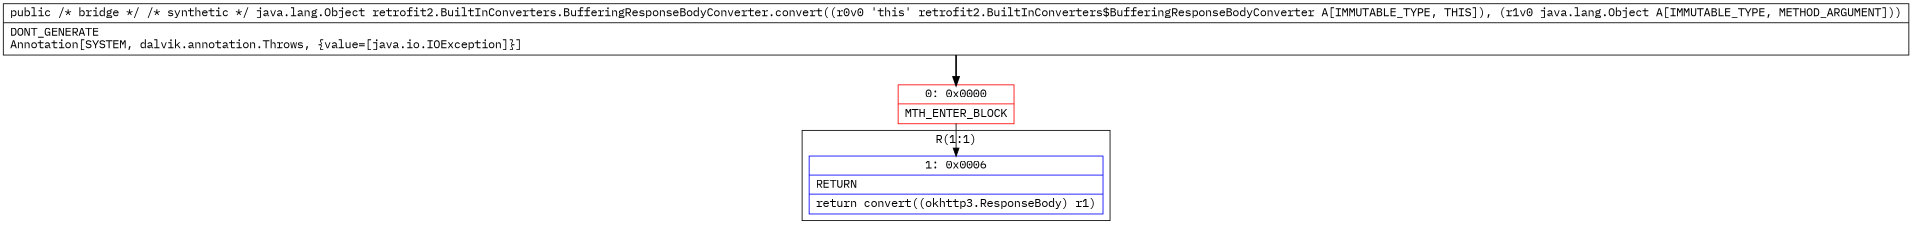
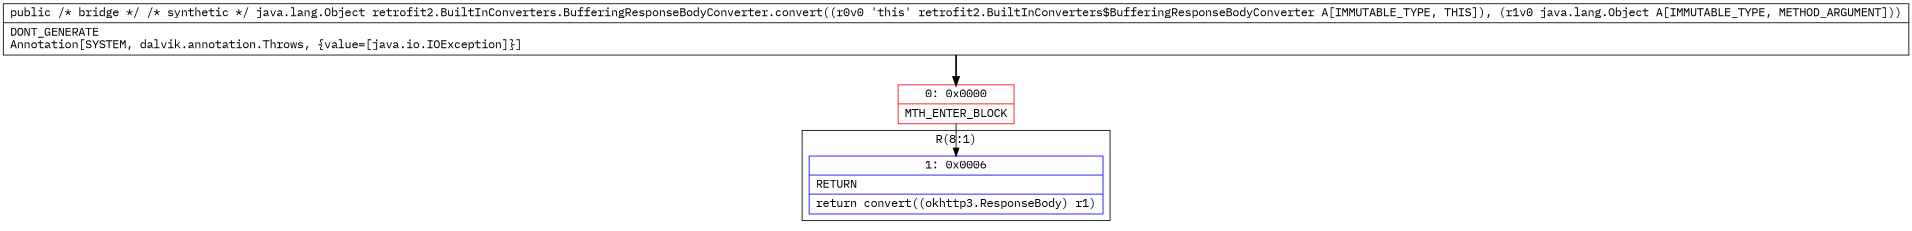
cluster "R(1:1)": label "R(1:1)" -> "R(8:1)"
